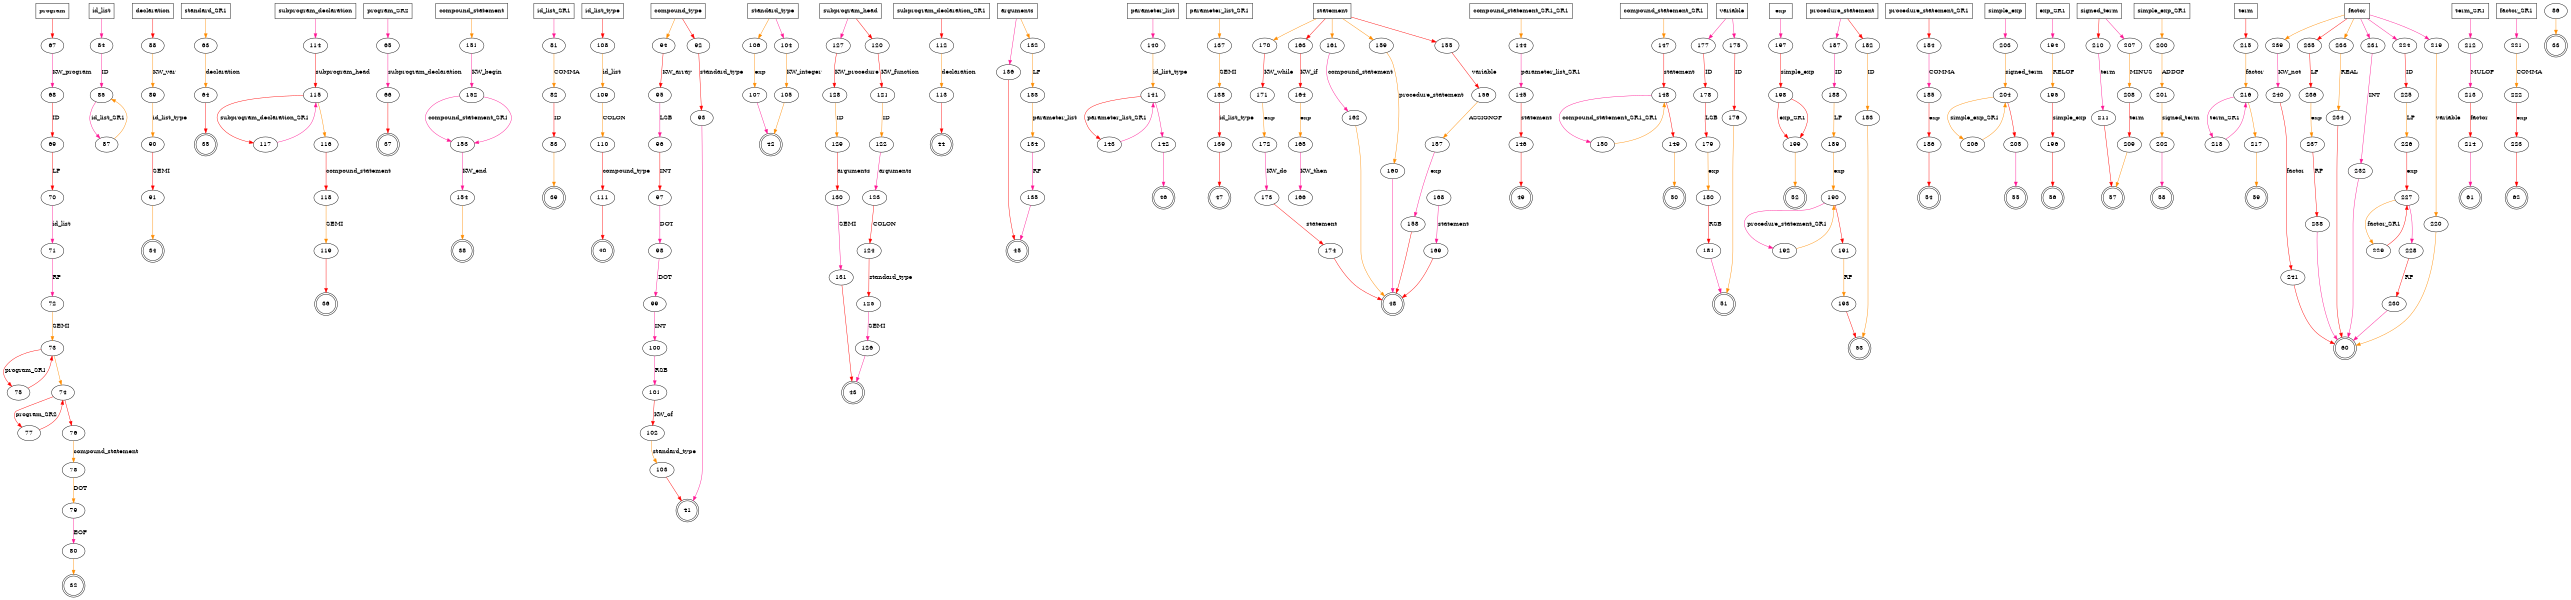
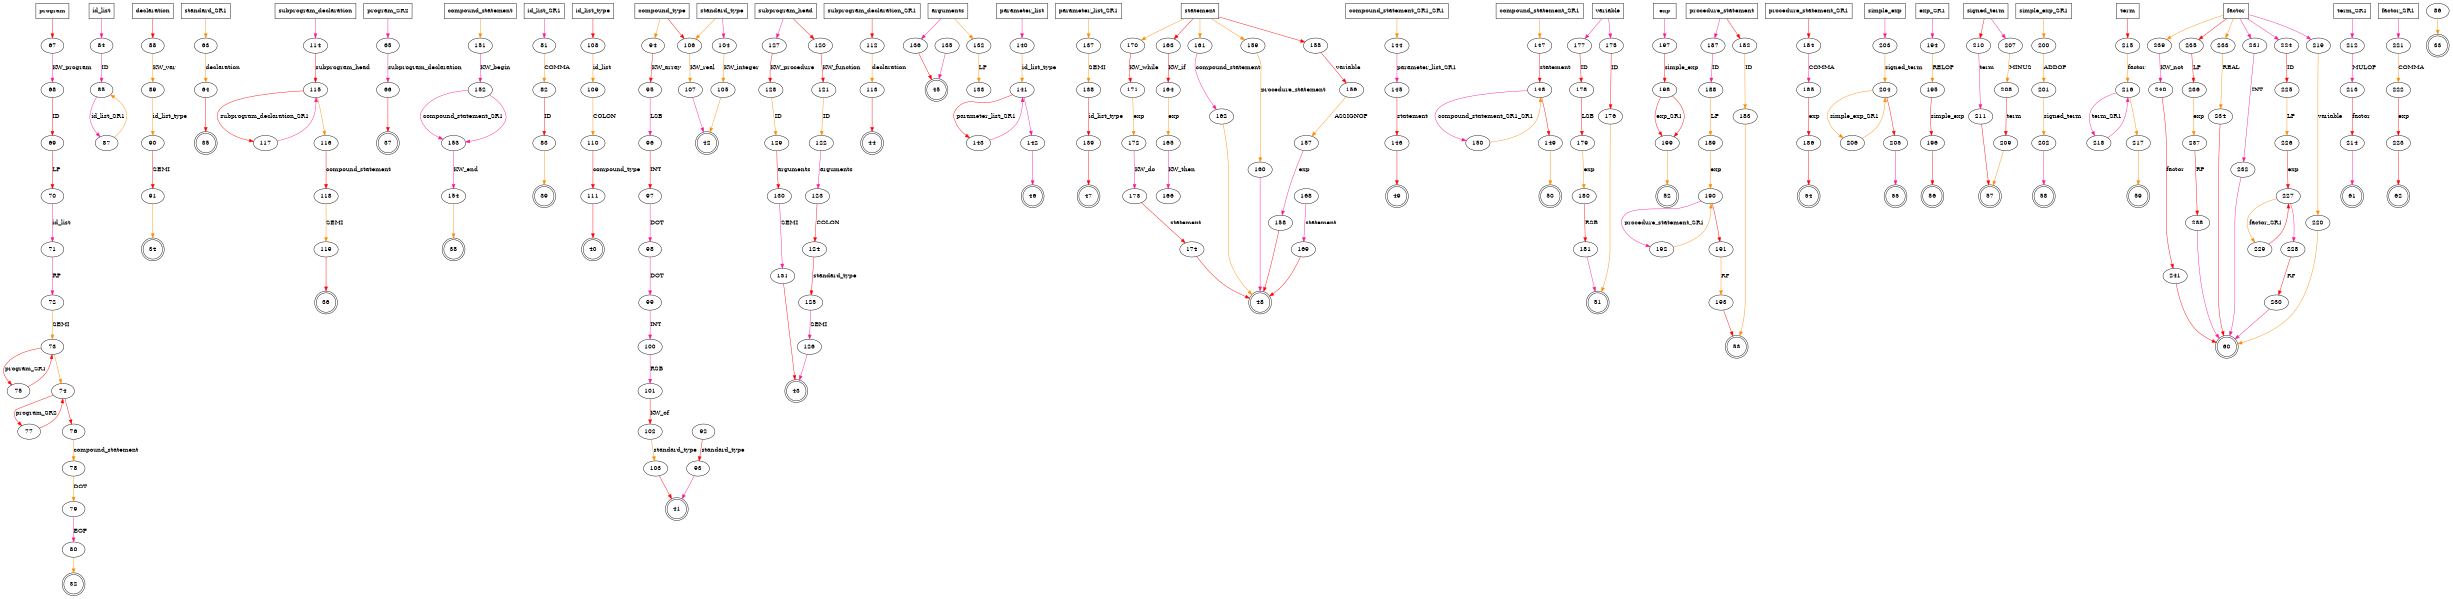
edge "compound_type" -> "92": now "compound_type" -> "106"
edge "106" -> "107": label "exp" -> "KW_real"
node "134": removed
